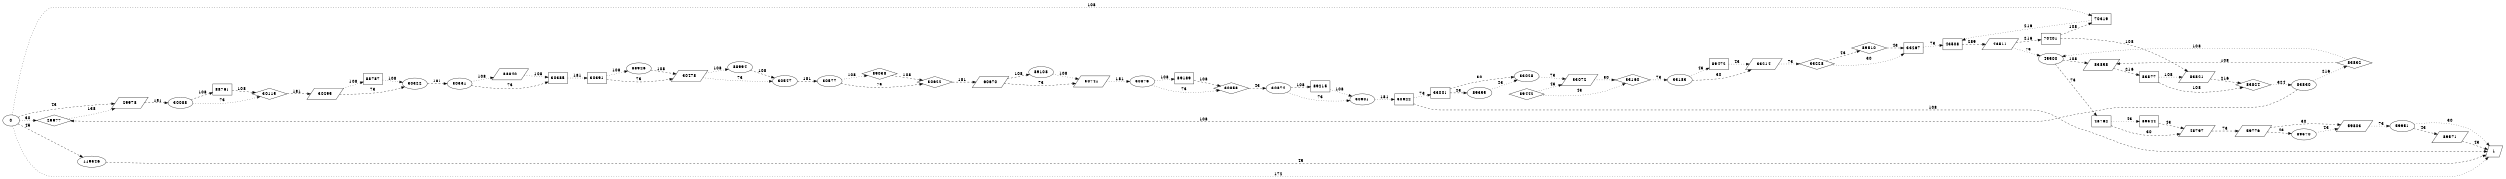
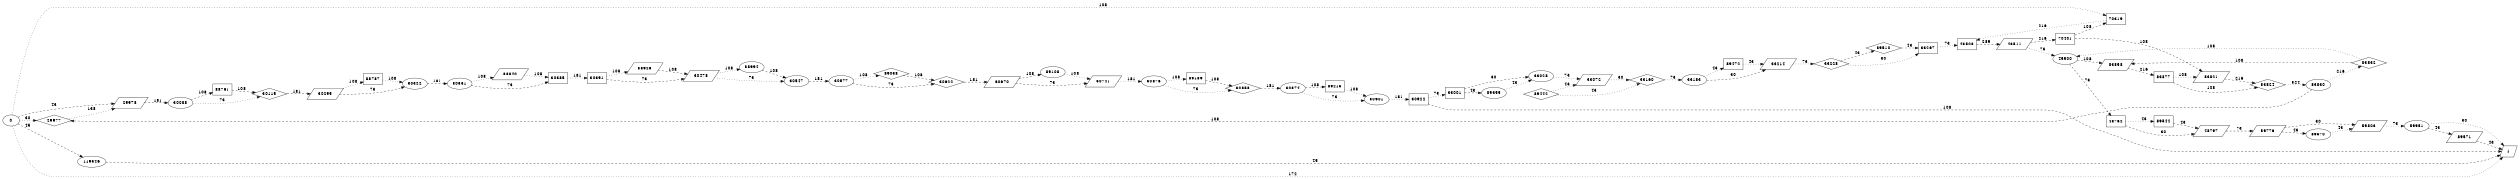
node "88926": shape ellipse -> parallelogram
edge "30858" -> "30874": label "43" -> "181"
